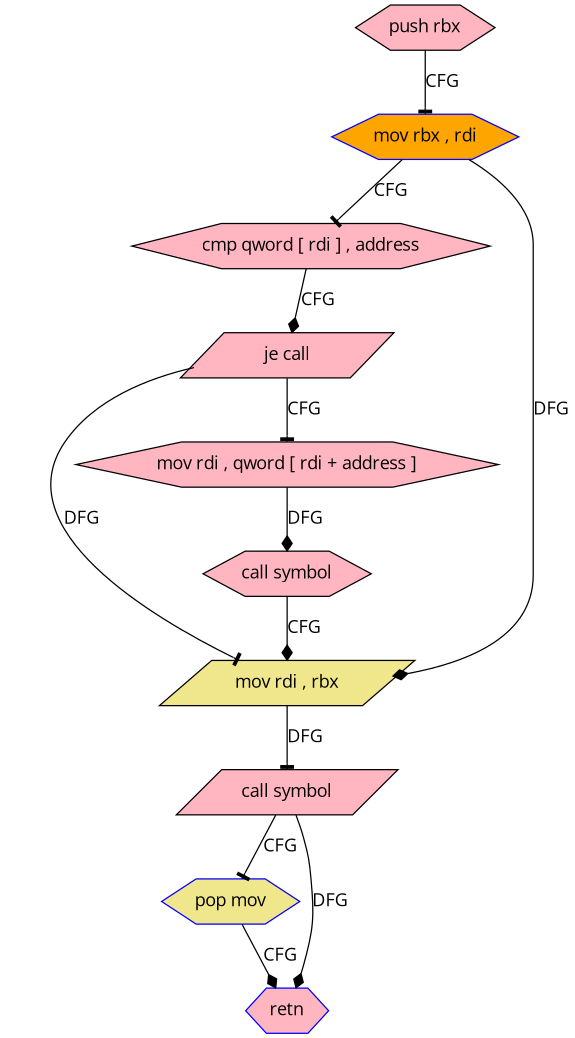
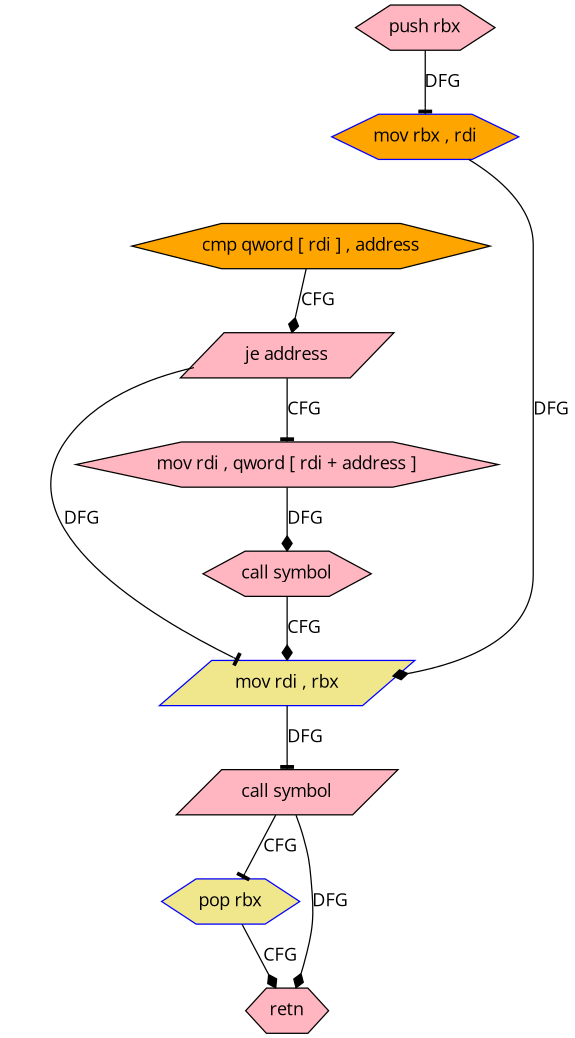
edge "push rbx" -> "mov rbx , rdi": label "CFG" -> "DFG"
edge "mov rbx , rdi" -> "cmp qword [ rdi ] , address": removed, label "CFG"
node "cmp qword [ rdi ] , address": fillcolor lightpink -> orange
node "je call": label "je call" -> "je address"
node "mov rdi , rbx": color black -> blue
node "pop mov": label "pop mov" -> "pop rbx"
node "retn": color blue -> black
